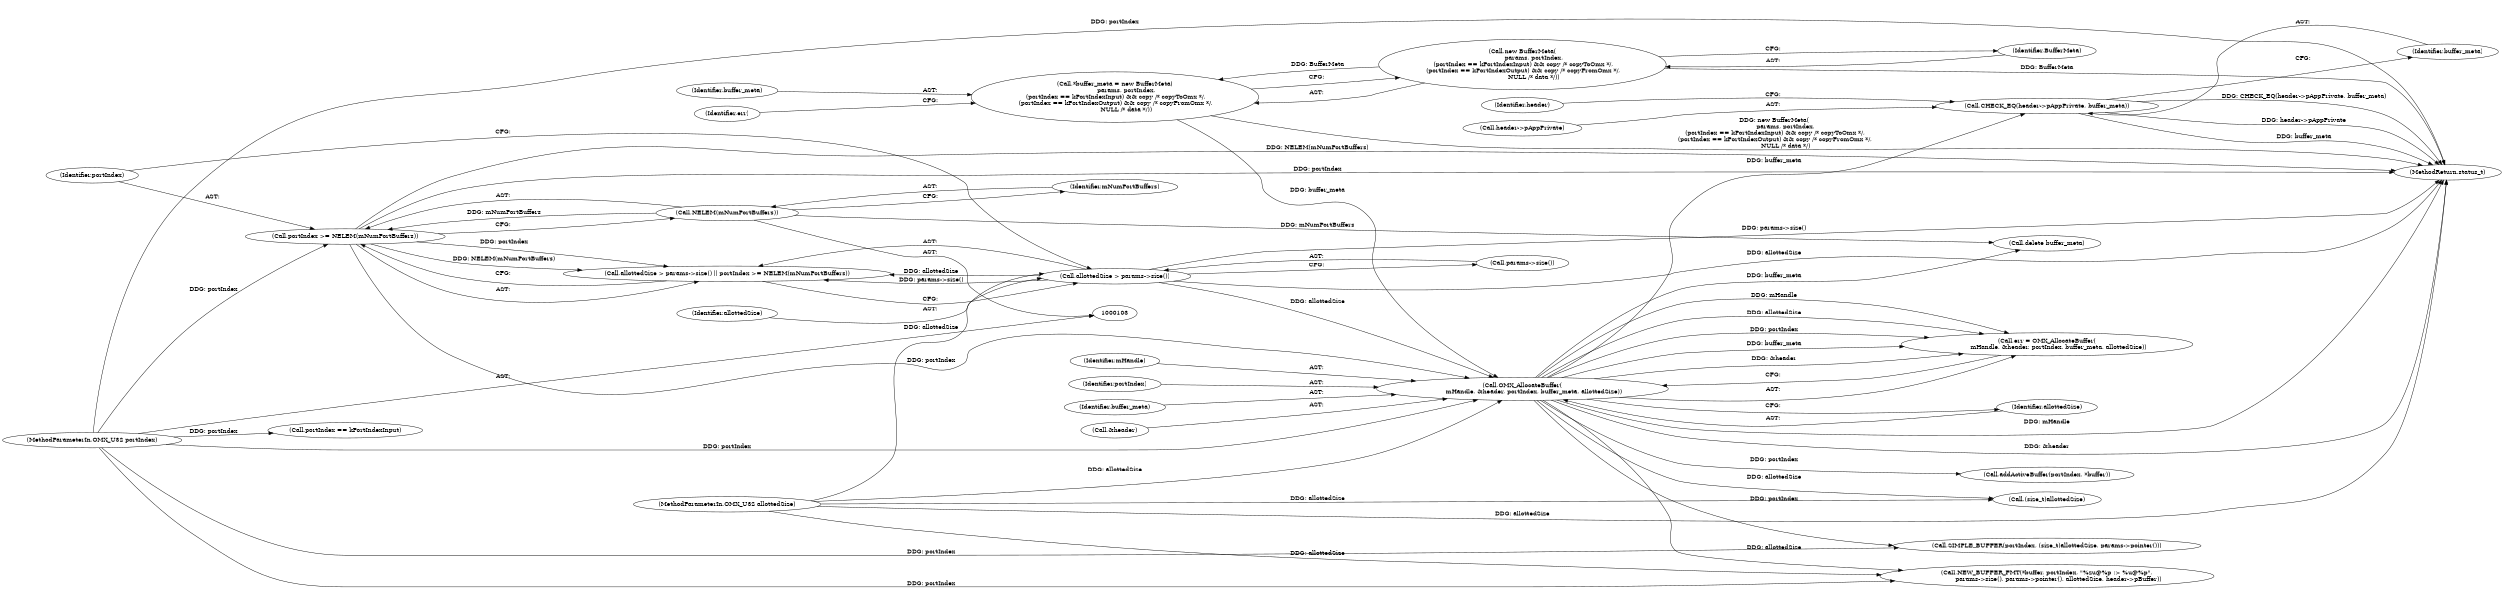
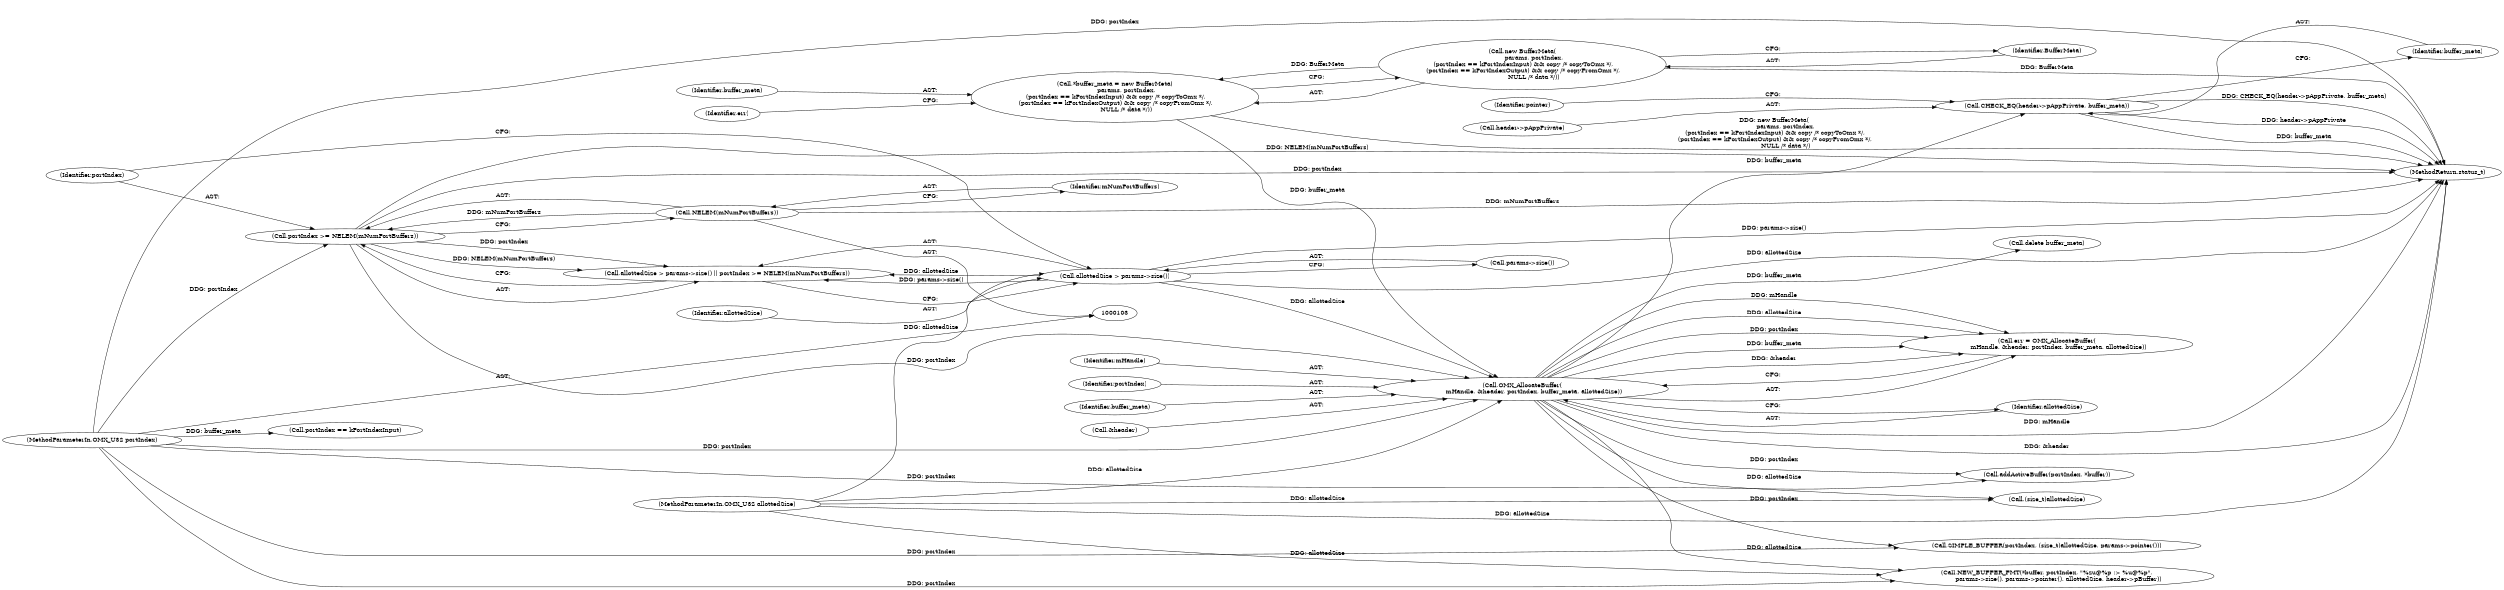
node "(Identifier,header)": label "(Identifier,header)" -> "(Identifier,pointer)"
edge "(Call,NELEM(mNumPortBuffers))" -> "(Call,delete buffer_meta)": now "(Call,NELEM(mNumPortBuffers))" -> "(MethodReturn,status_t)"
edge "(MethodParameterIn,OMX_U32 portIndex)" -> "(Call,portIndex == kPortIndexInput)": label "DDG: portIndex" -> "DDG: buffer_meta"
edge "(MethodParameterIn,OMX_U32 portIndex)" -> "(Call,addActiveBuffer(portIndex, *buffer))": added, label "DDG: portIndex"
